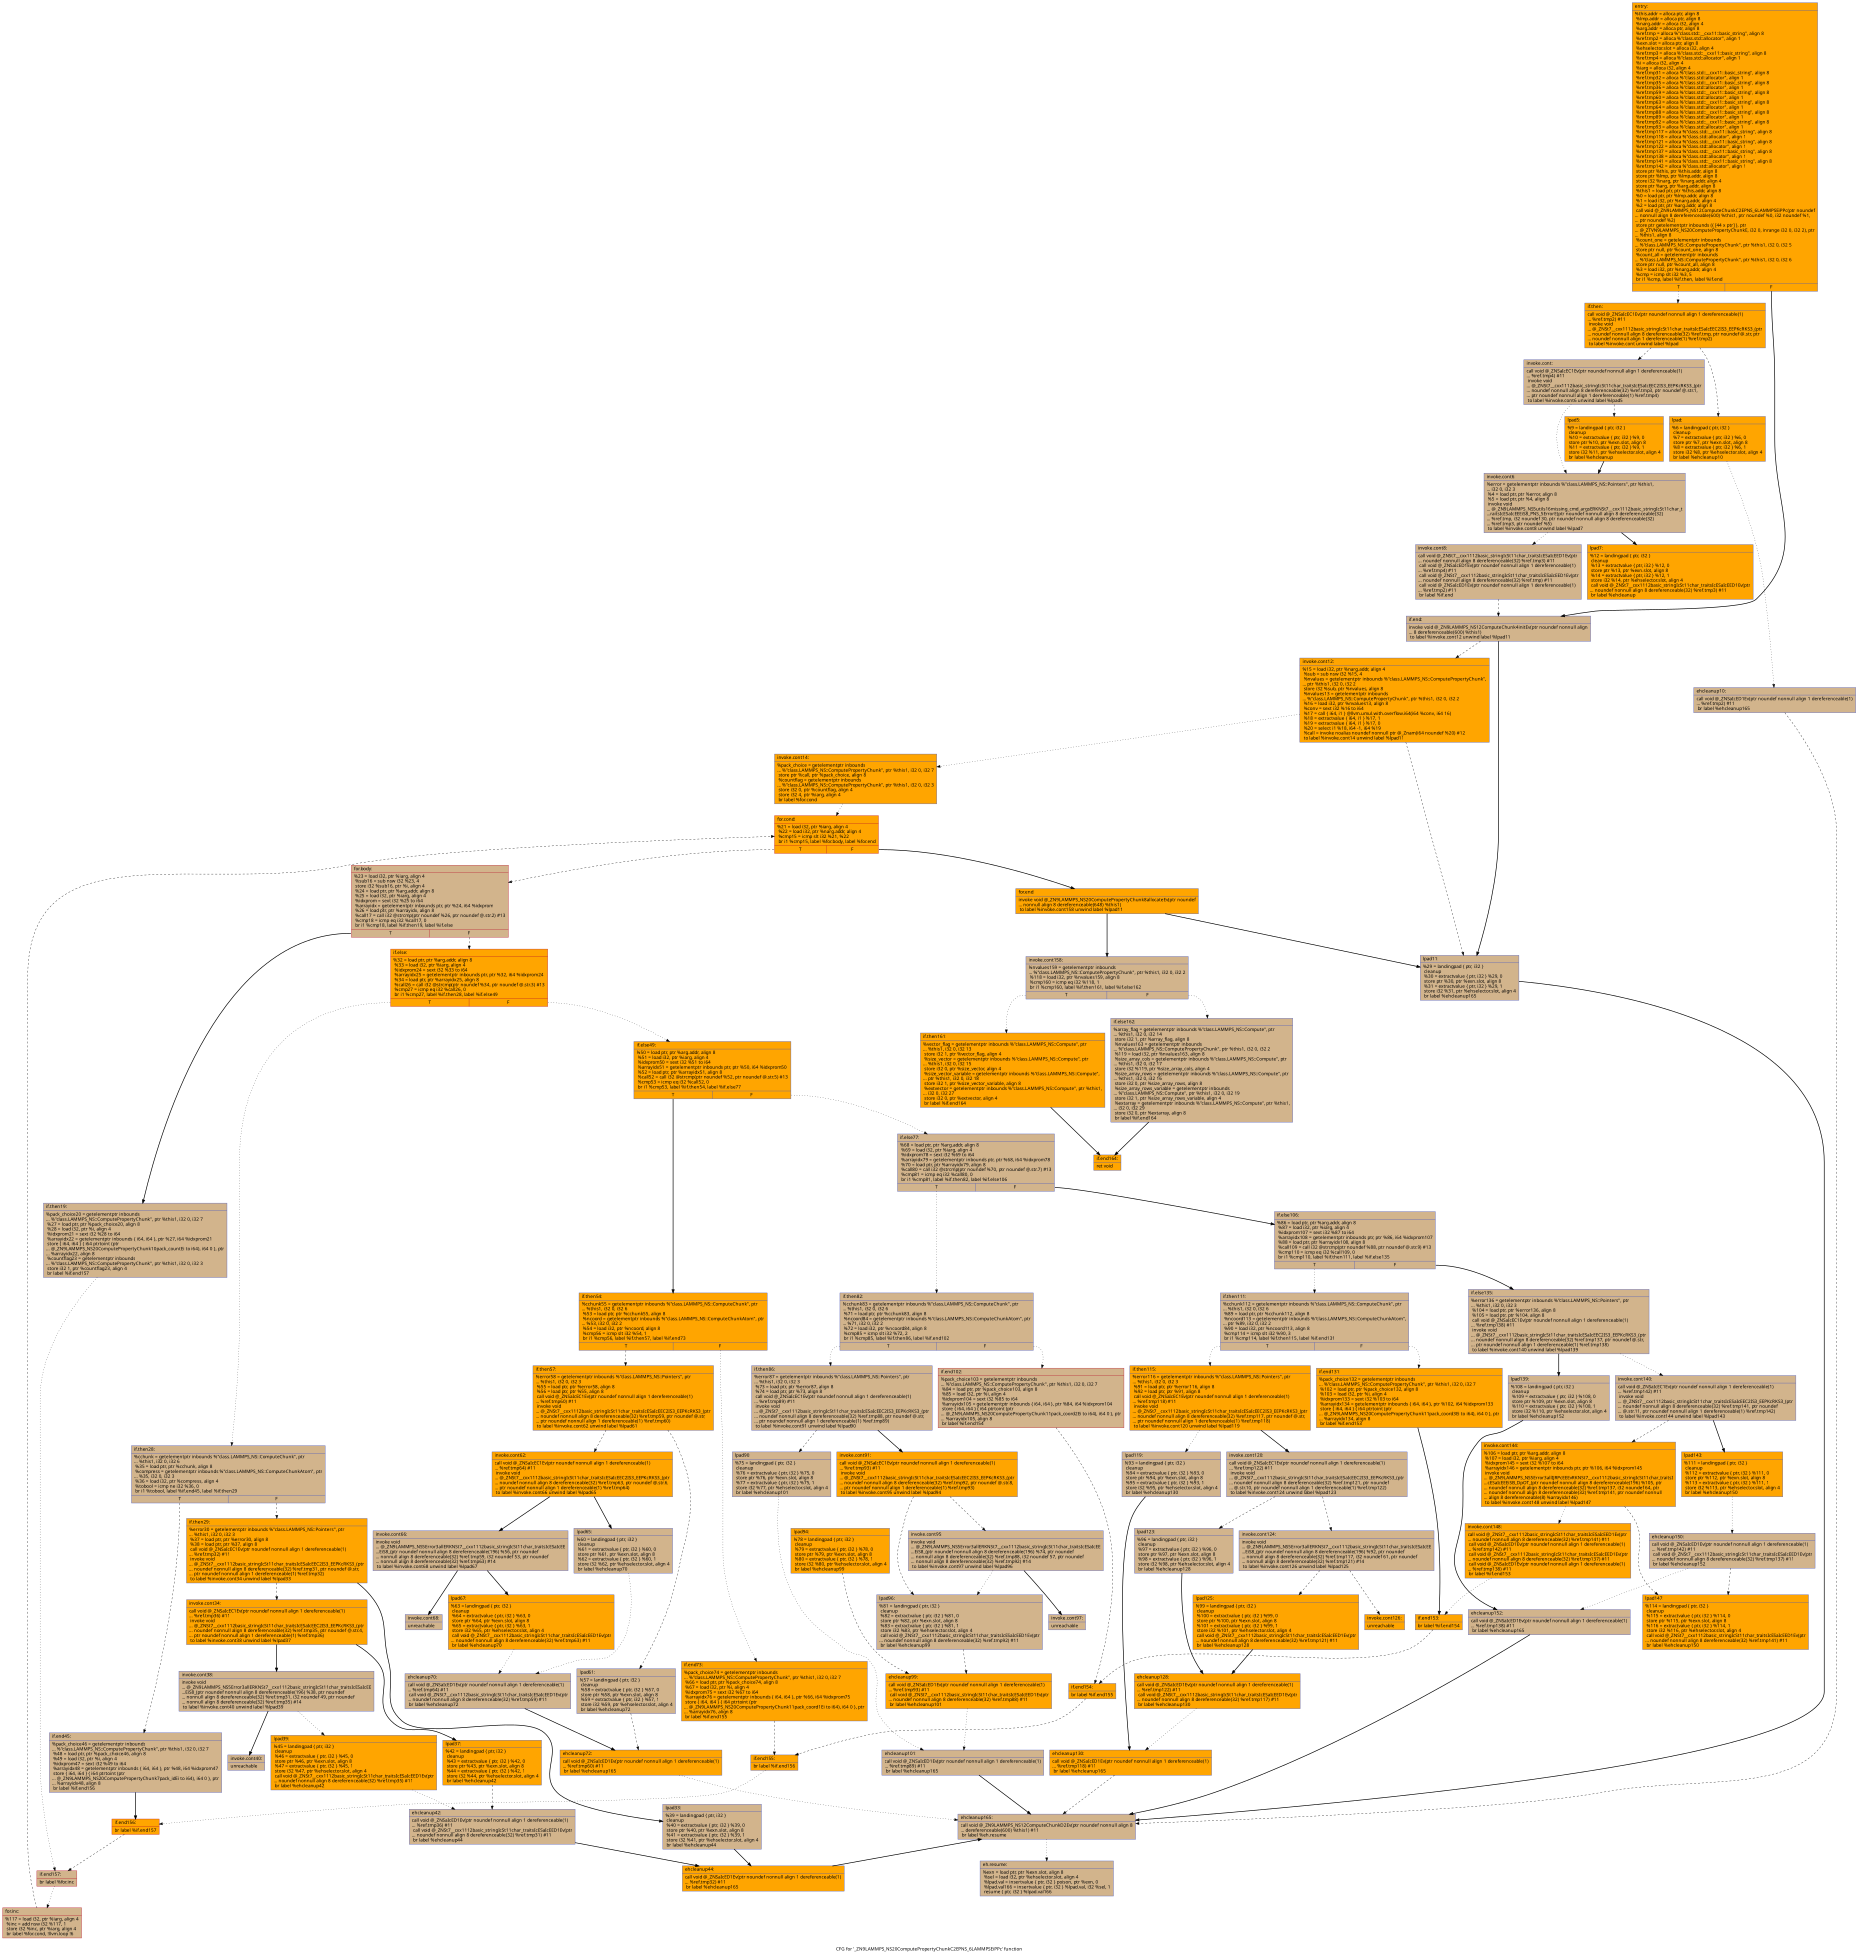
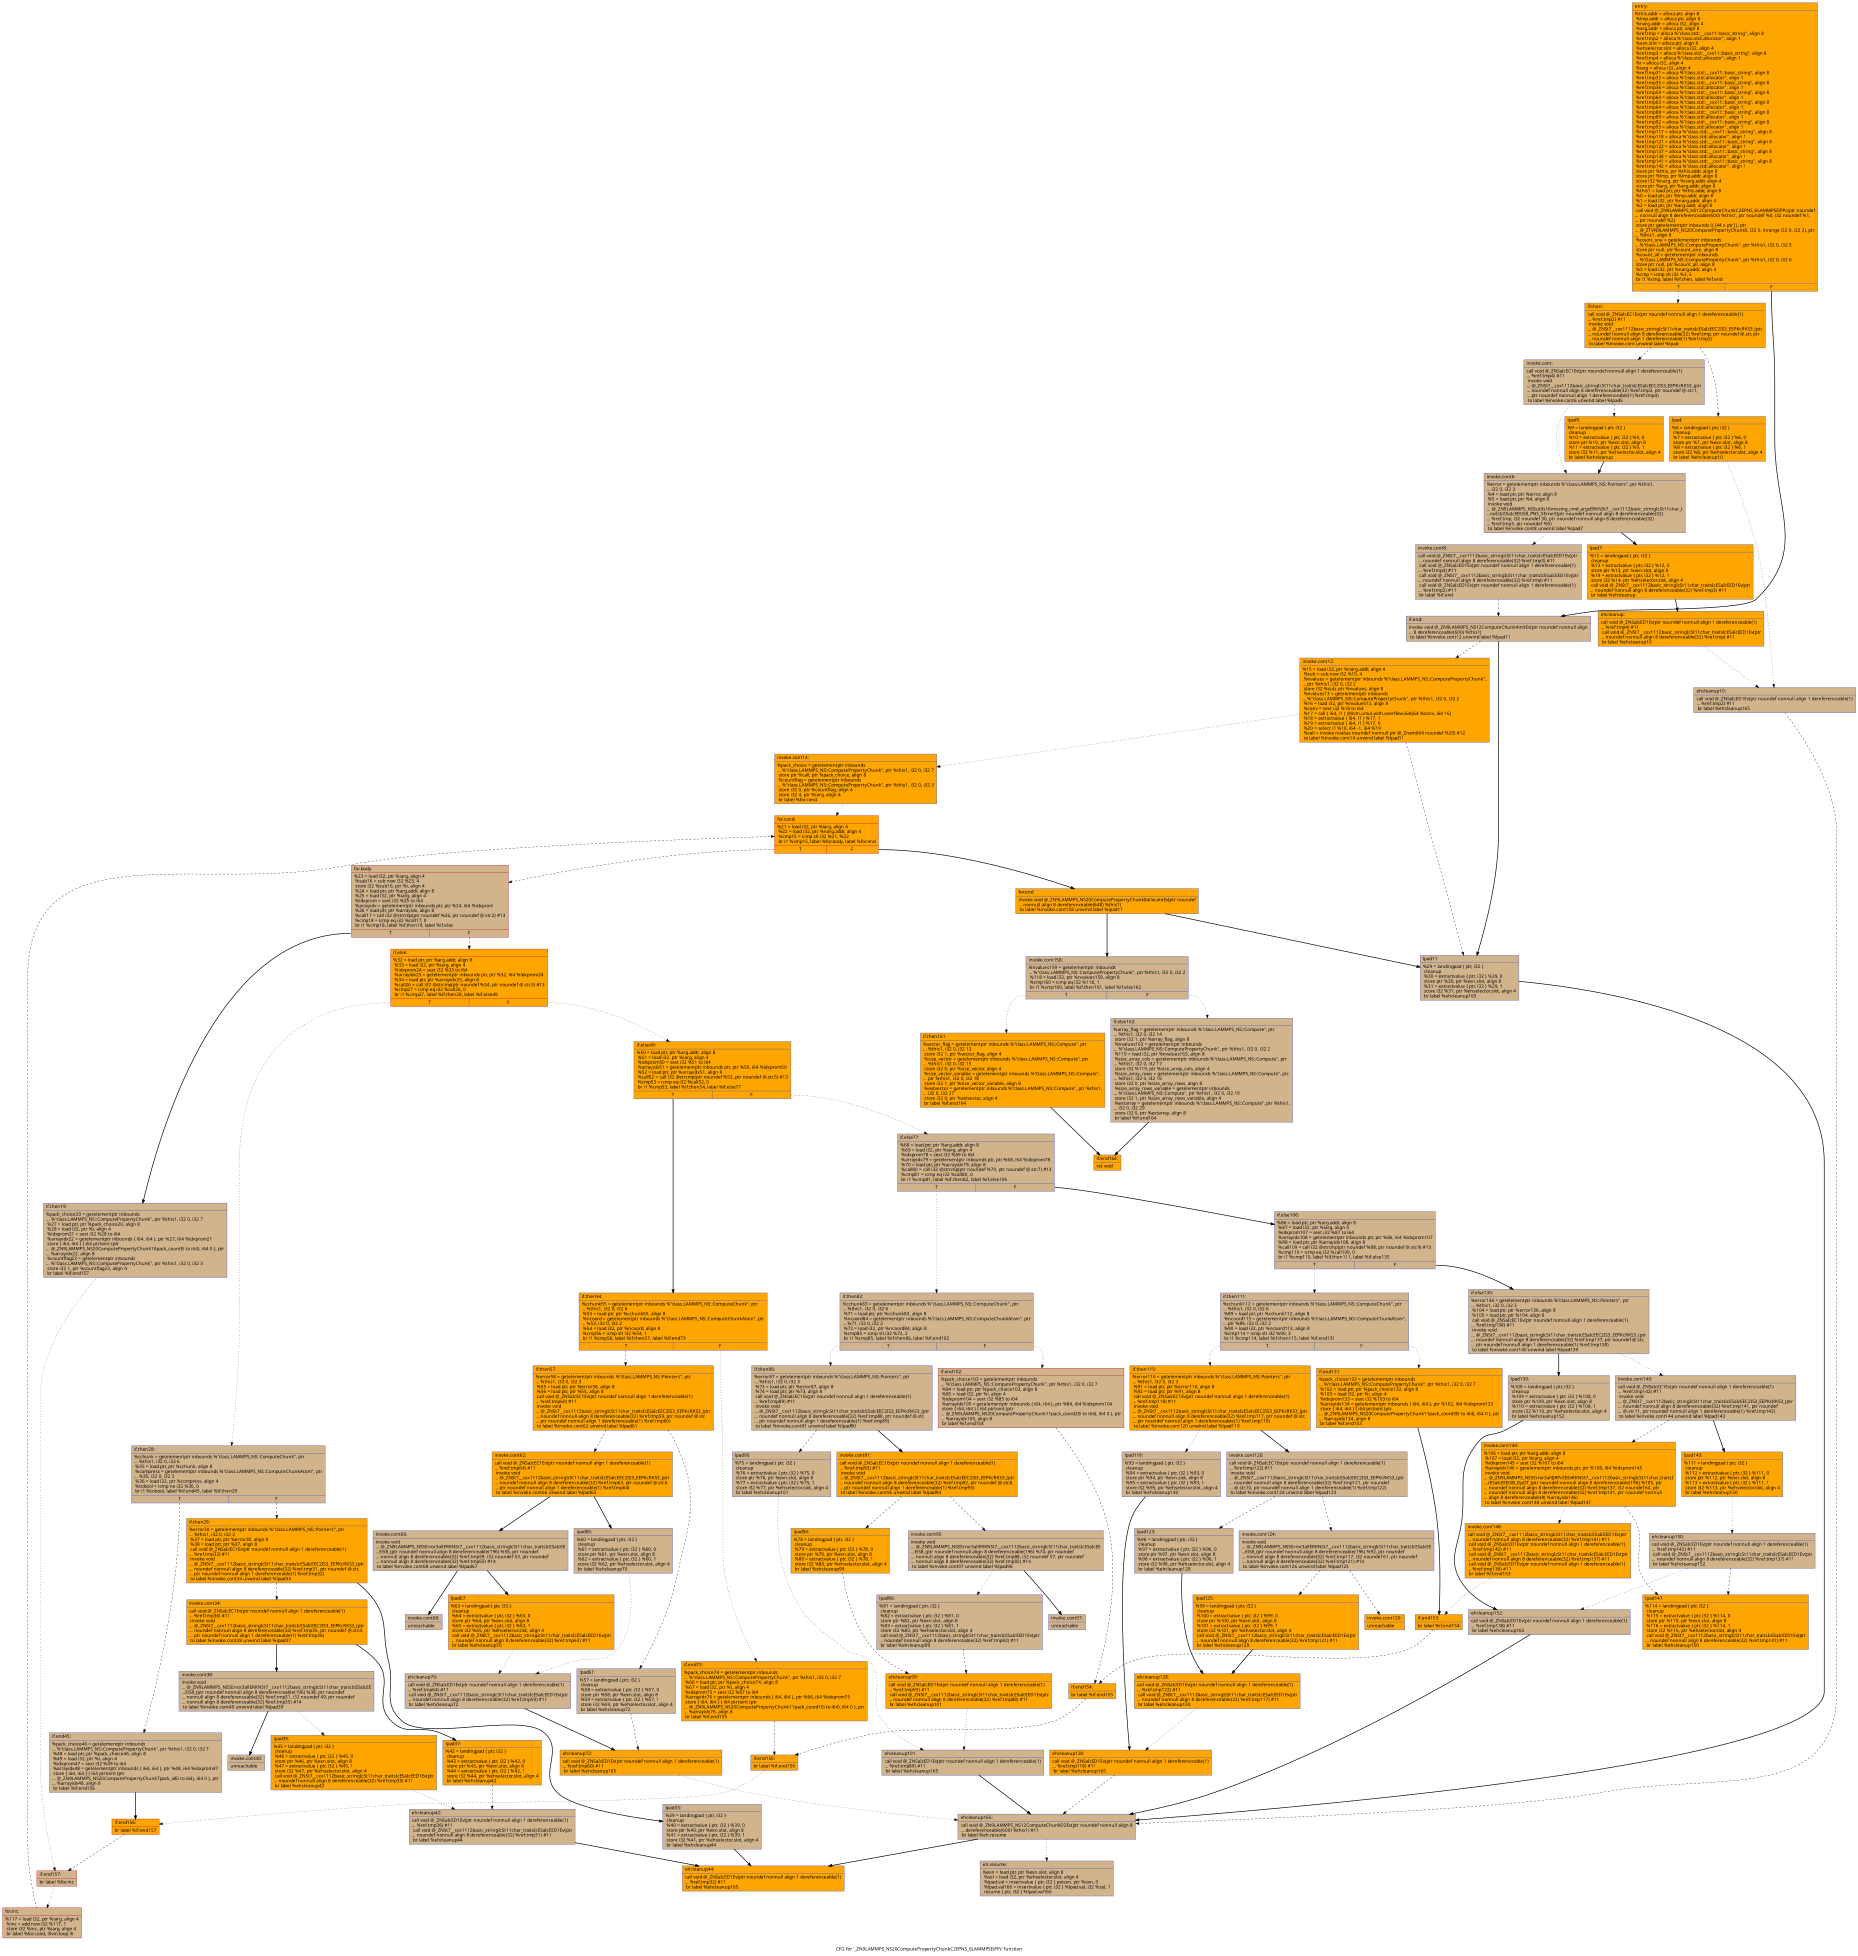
node "ehcleanup:": added
edge "invoke.cont91:" -> "lpad96:": now "invoke.cont91:" -> "lpad94:"
edge "ehcleanup44:" -> "ehcleanup165:": reversed
